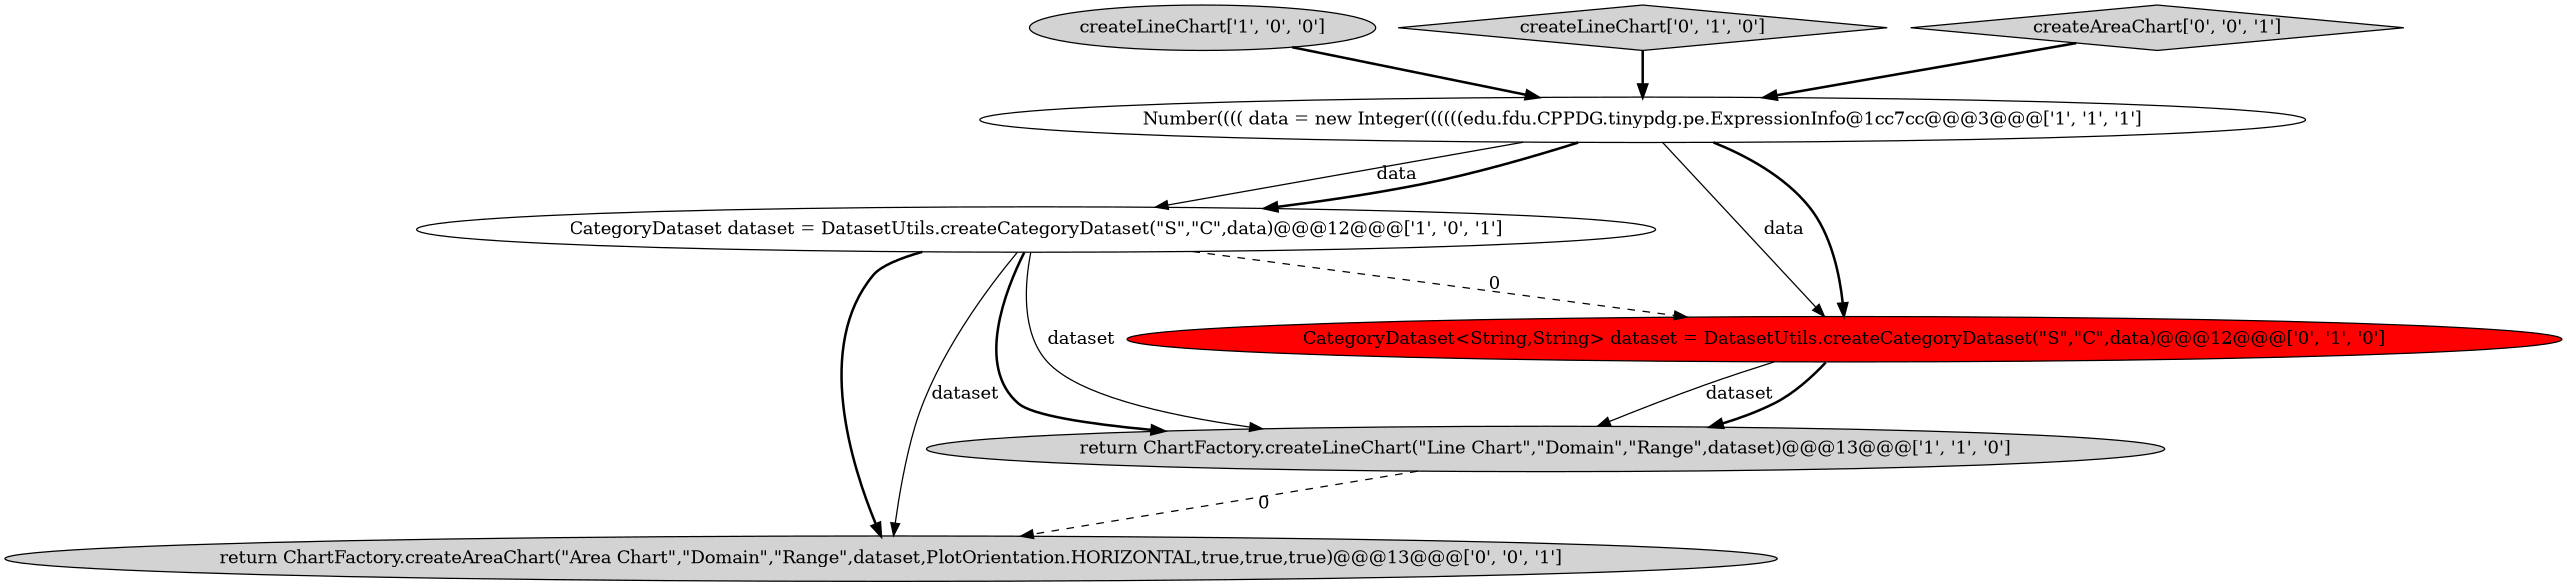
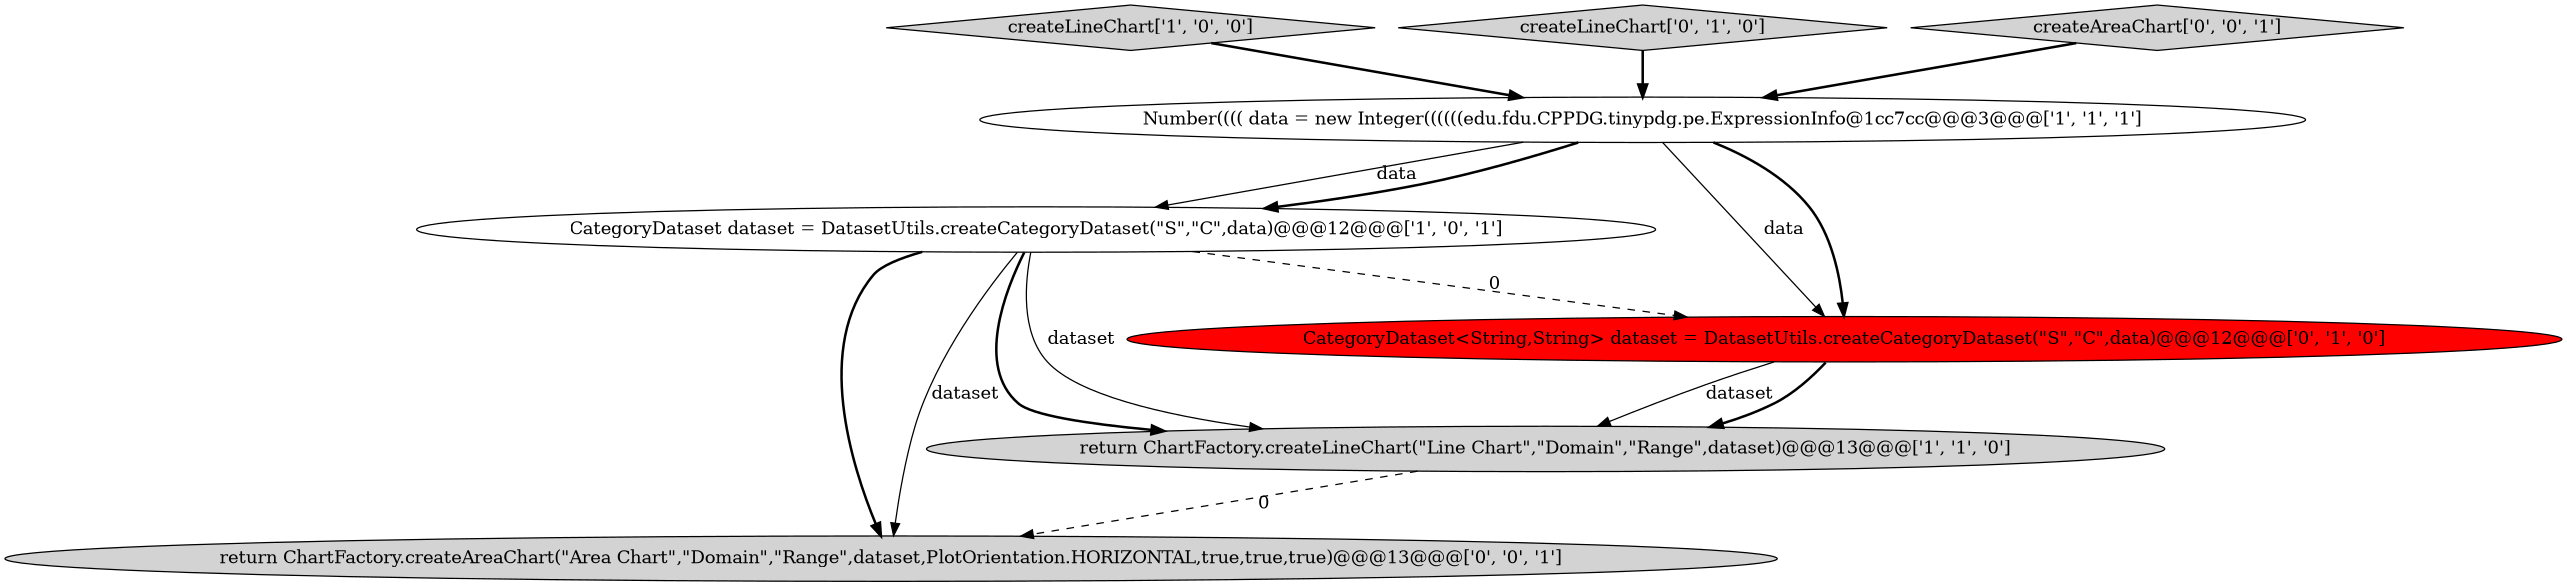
node "createLineChart['1', '0', '0']": shape ellipse -> diamond
